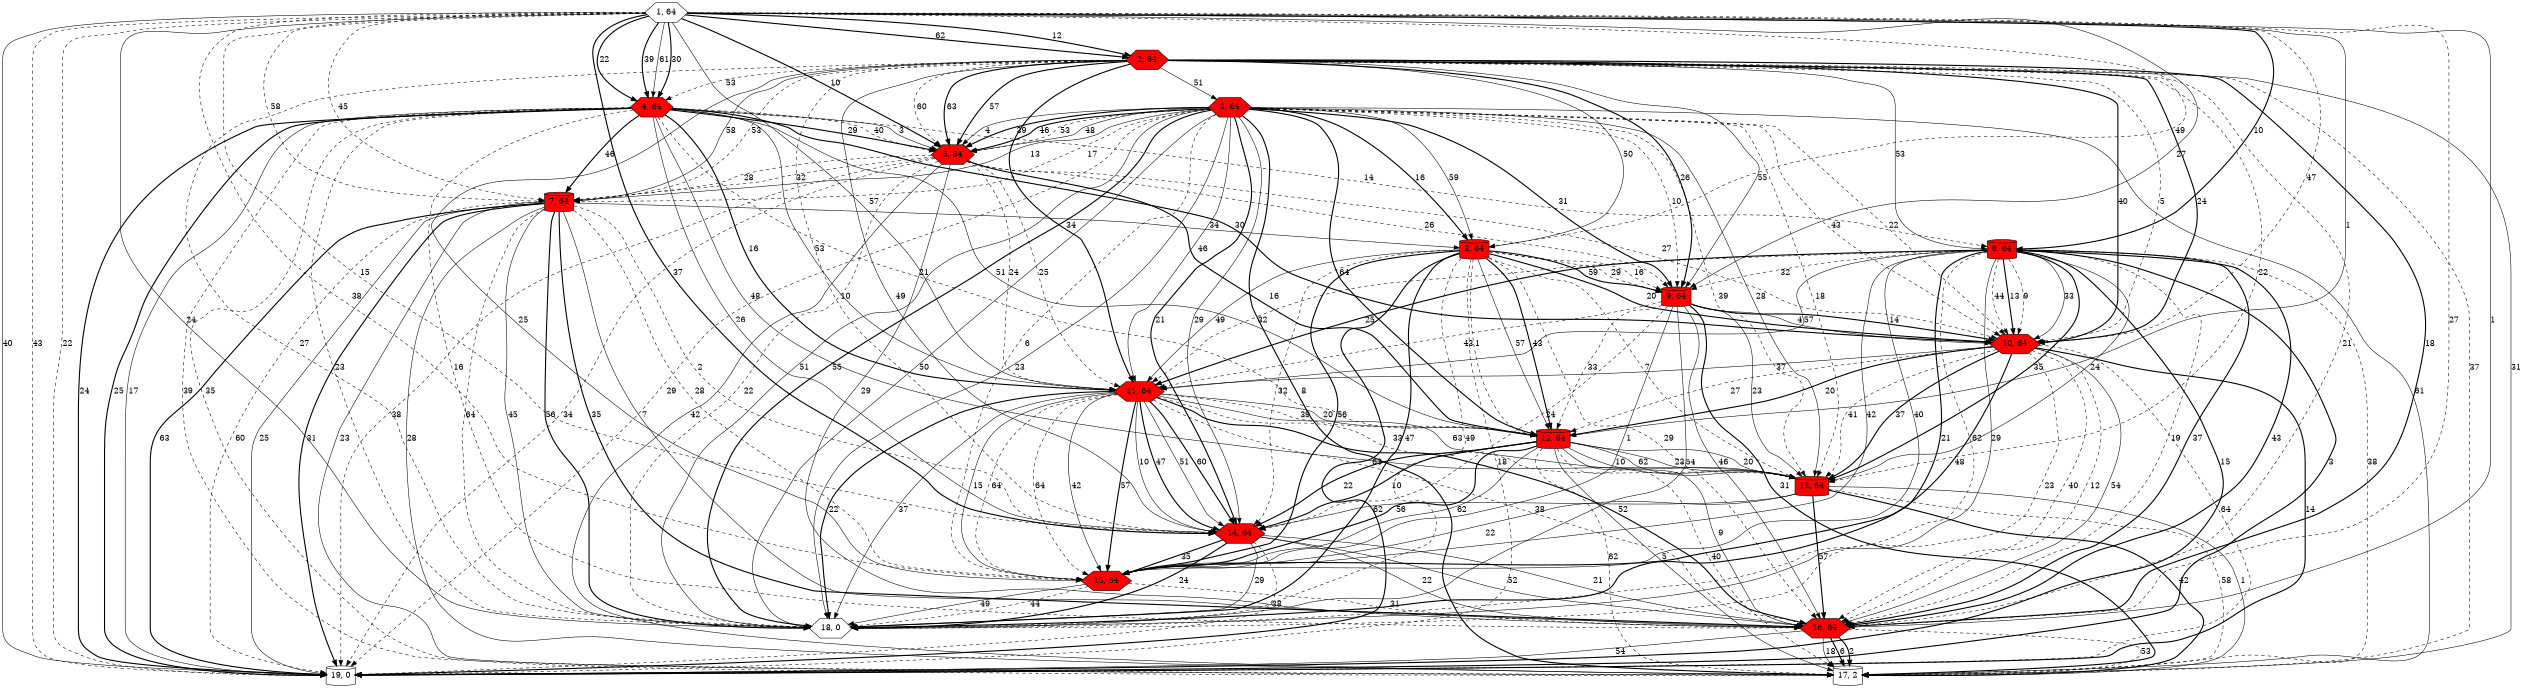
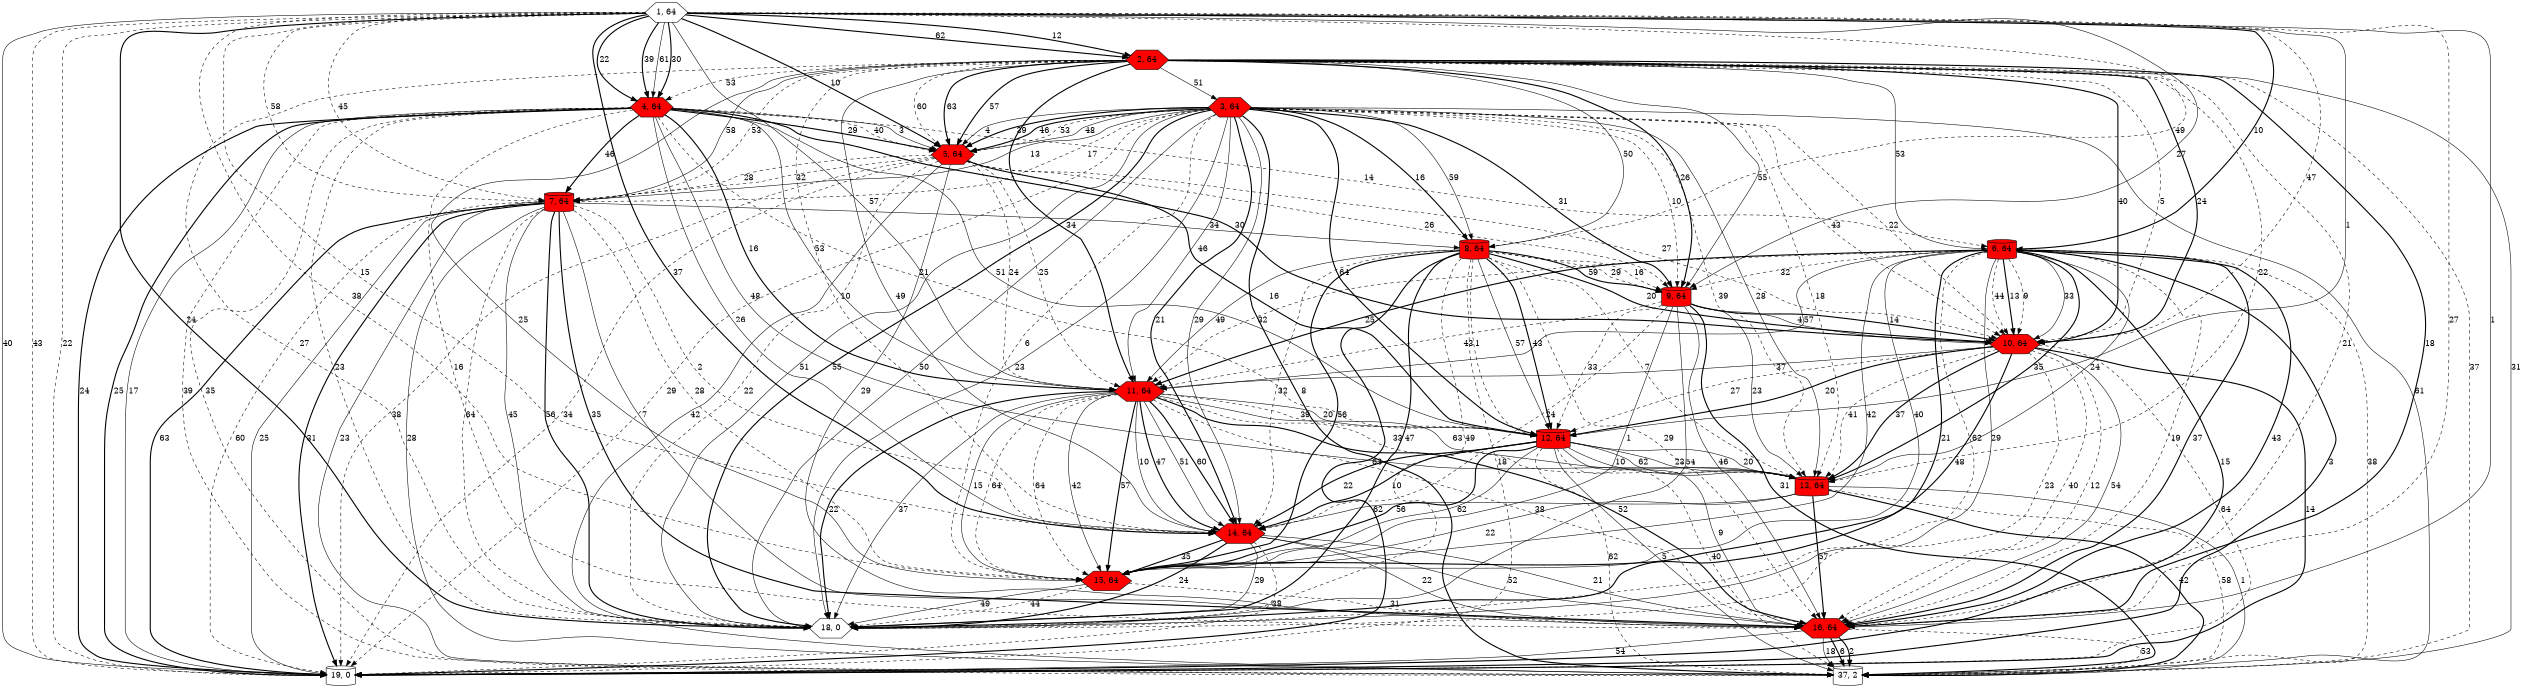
edge "1, 64" -> "18, 0": style solid -> bold
node "17, 2": label "17, 2" -> "37, 2"
